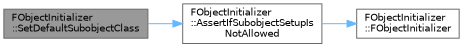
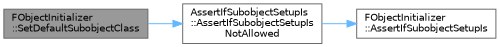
node "FObjectInitializer ::AssertIfSubobjectSetupIs NotAllowed": label "FObjectInitializer ::AssertIfSubobjectSetupIs NotAllowed" -> "AssertIfSubobjectSetupIs ::AssertIfSubobjectSetupIs NotAllowed"
node "FObjectInitializer ::FObjectInitializer": label "FObjectInitializer ::FObjectInitializer" -> "FObjectInitializer ::AssertIfSubobjectSetupIs"
